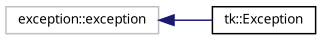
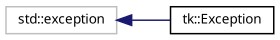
node "exception::exception": label "exception::exception" -> "std::exception"
